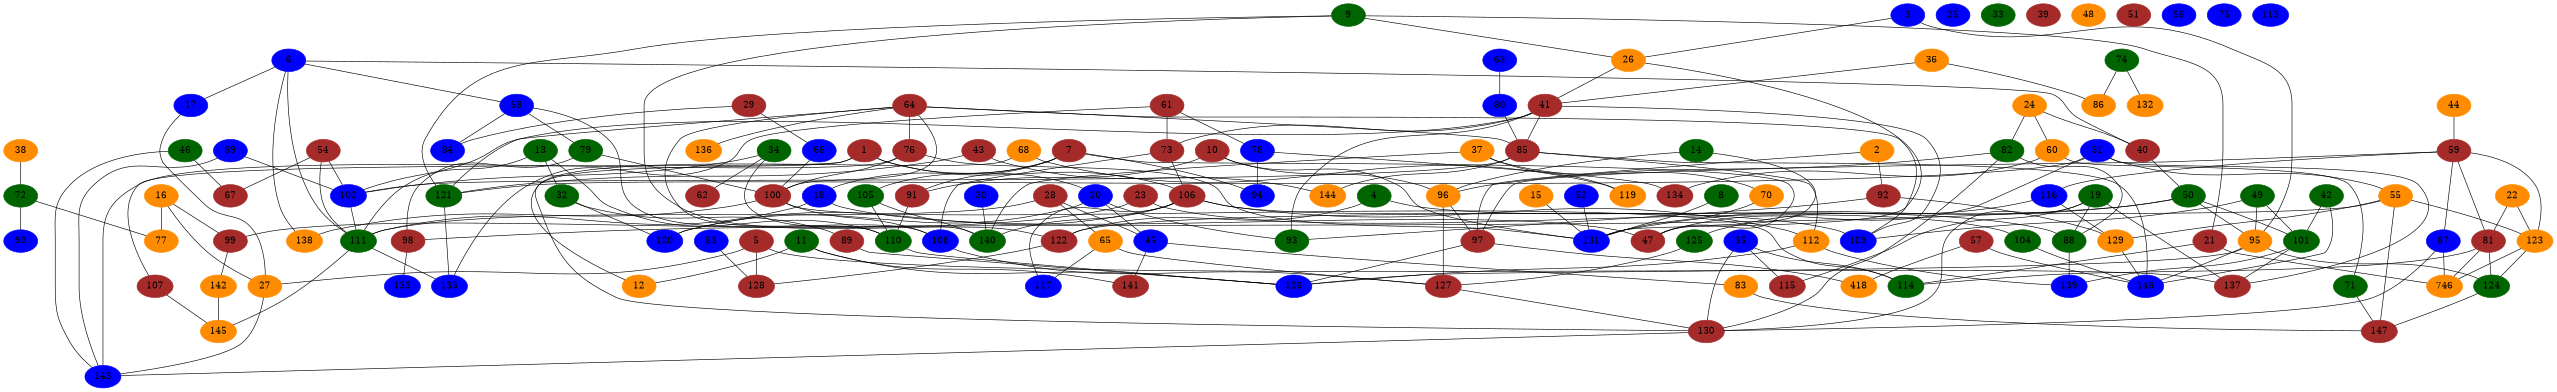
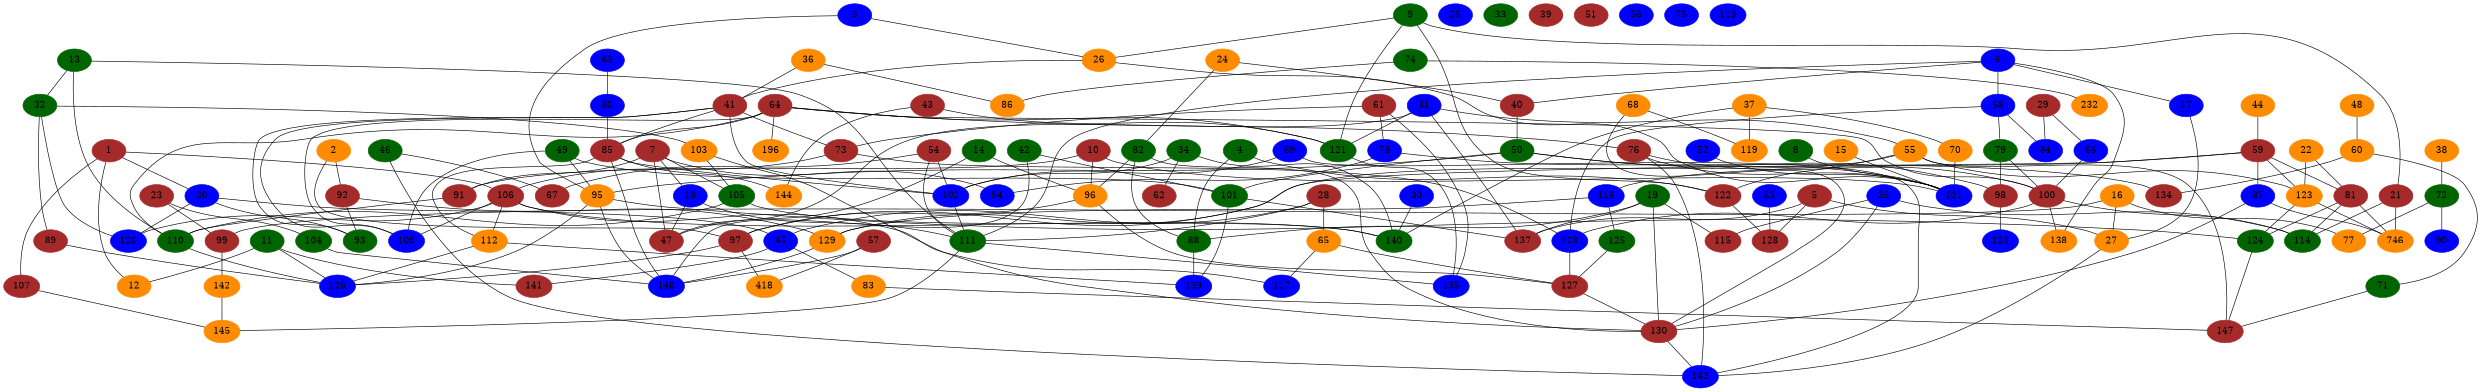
node "132": label "132" -> "232"
edge "24" -- "60": now "48" -- "60"
node "103": added
node "136": label "136" -> "196"
